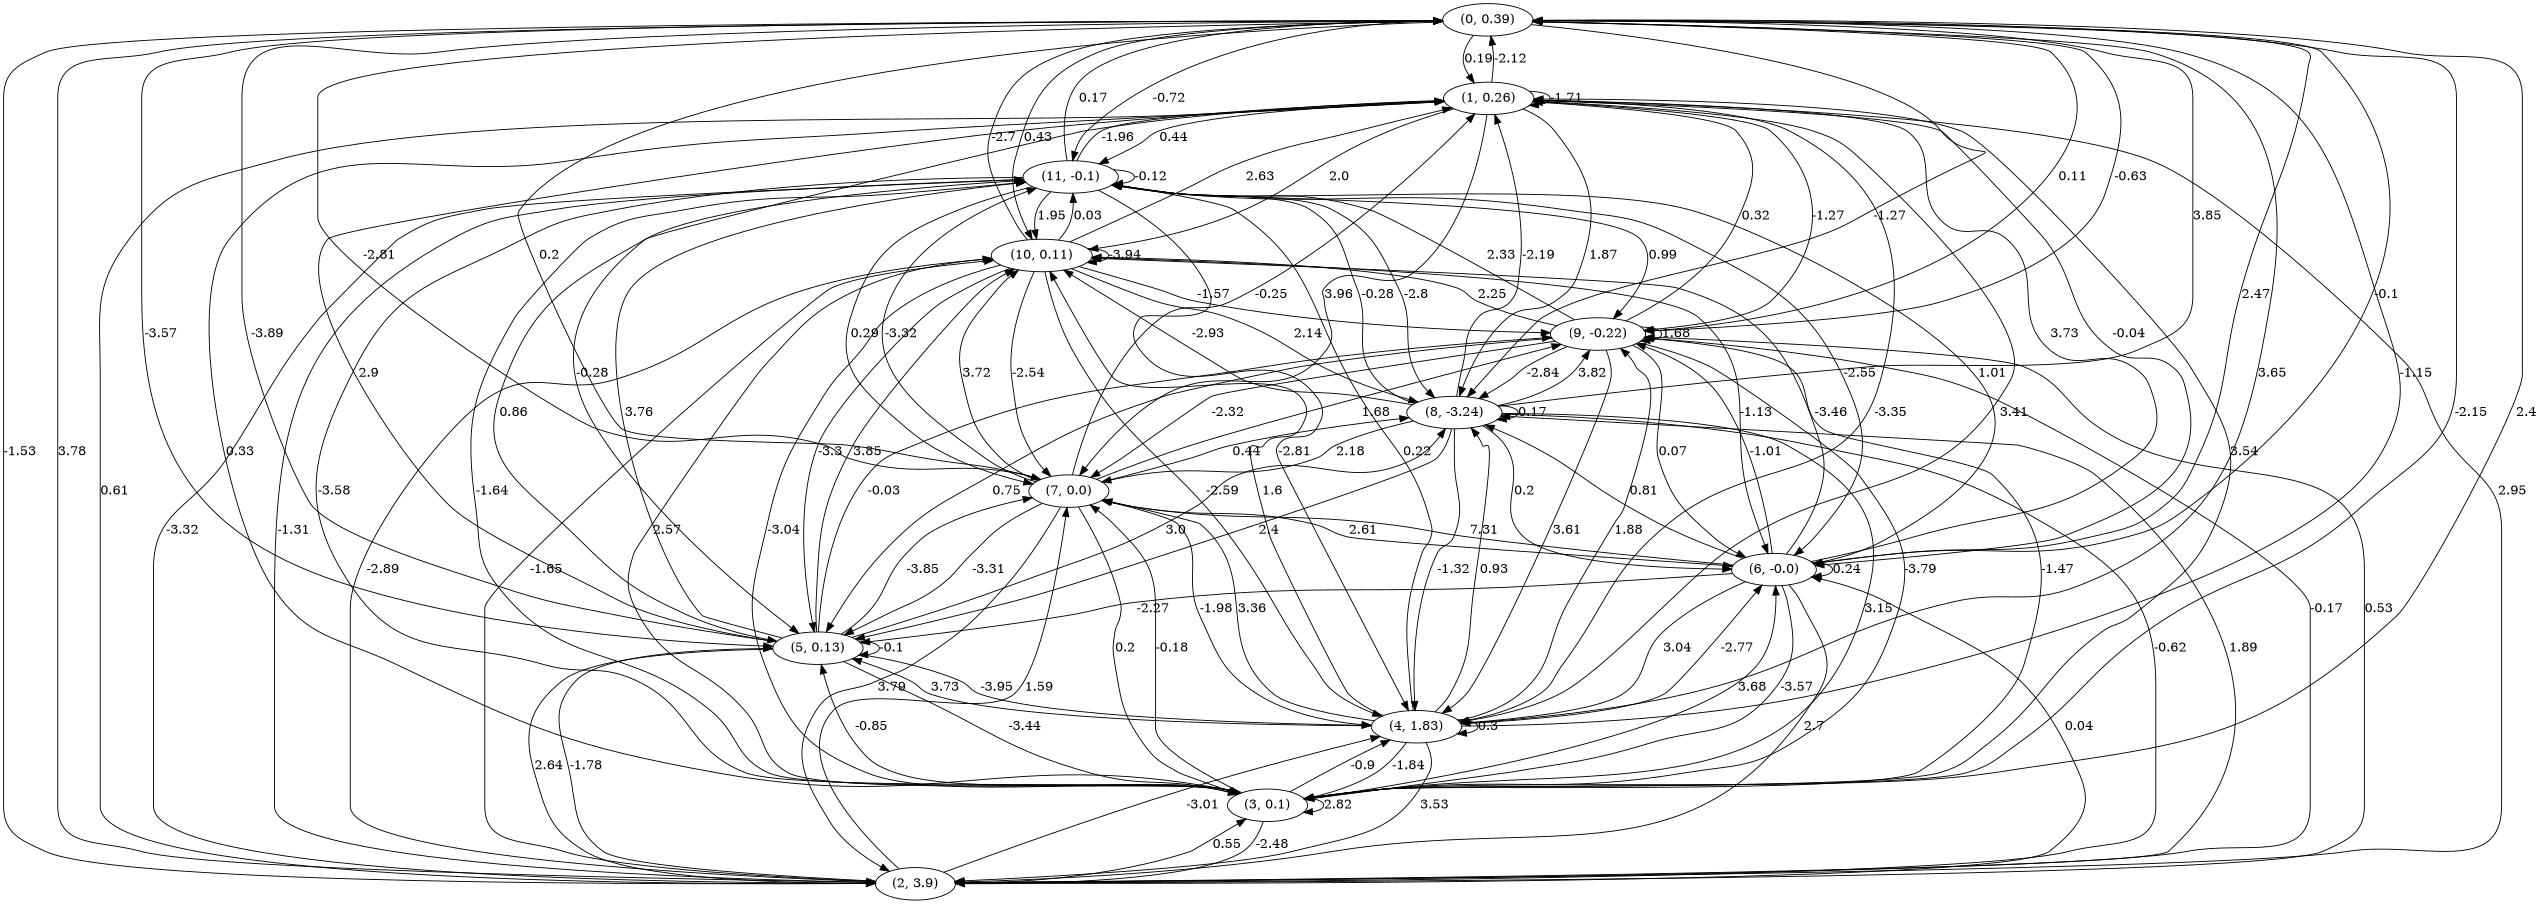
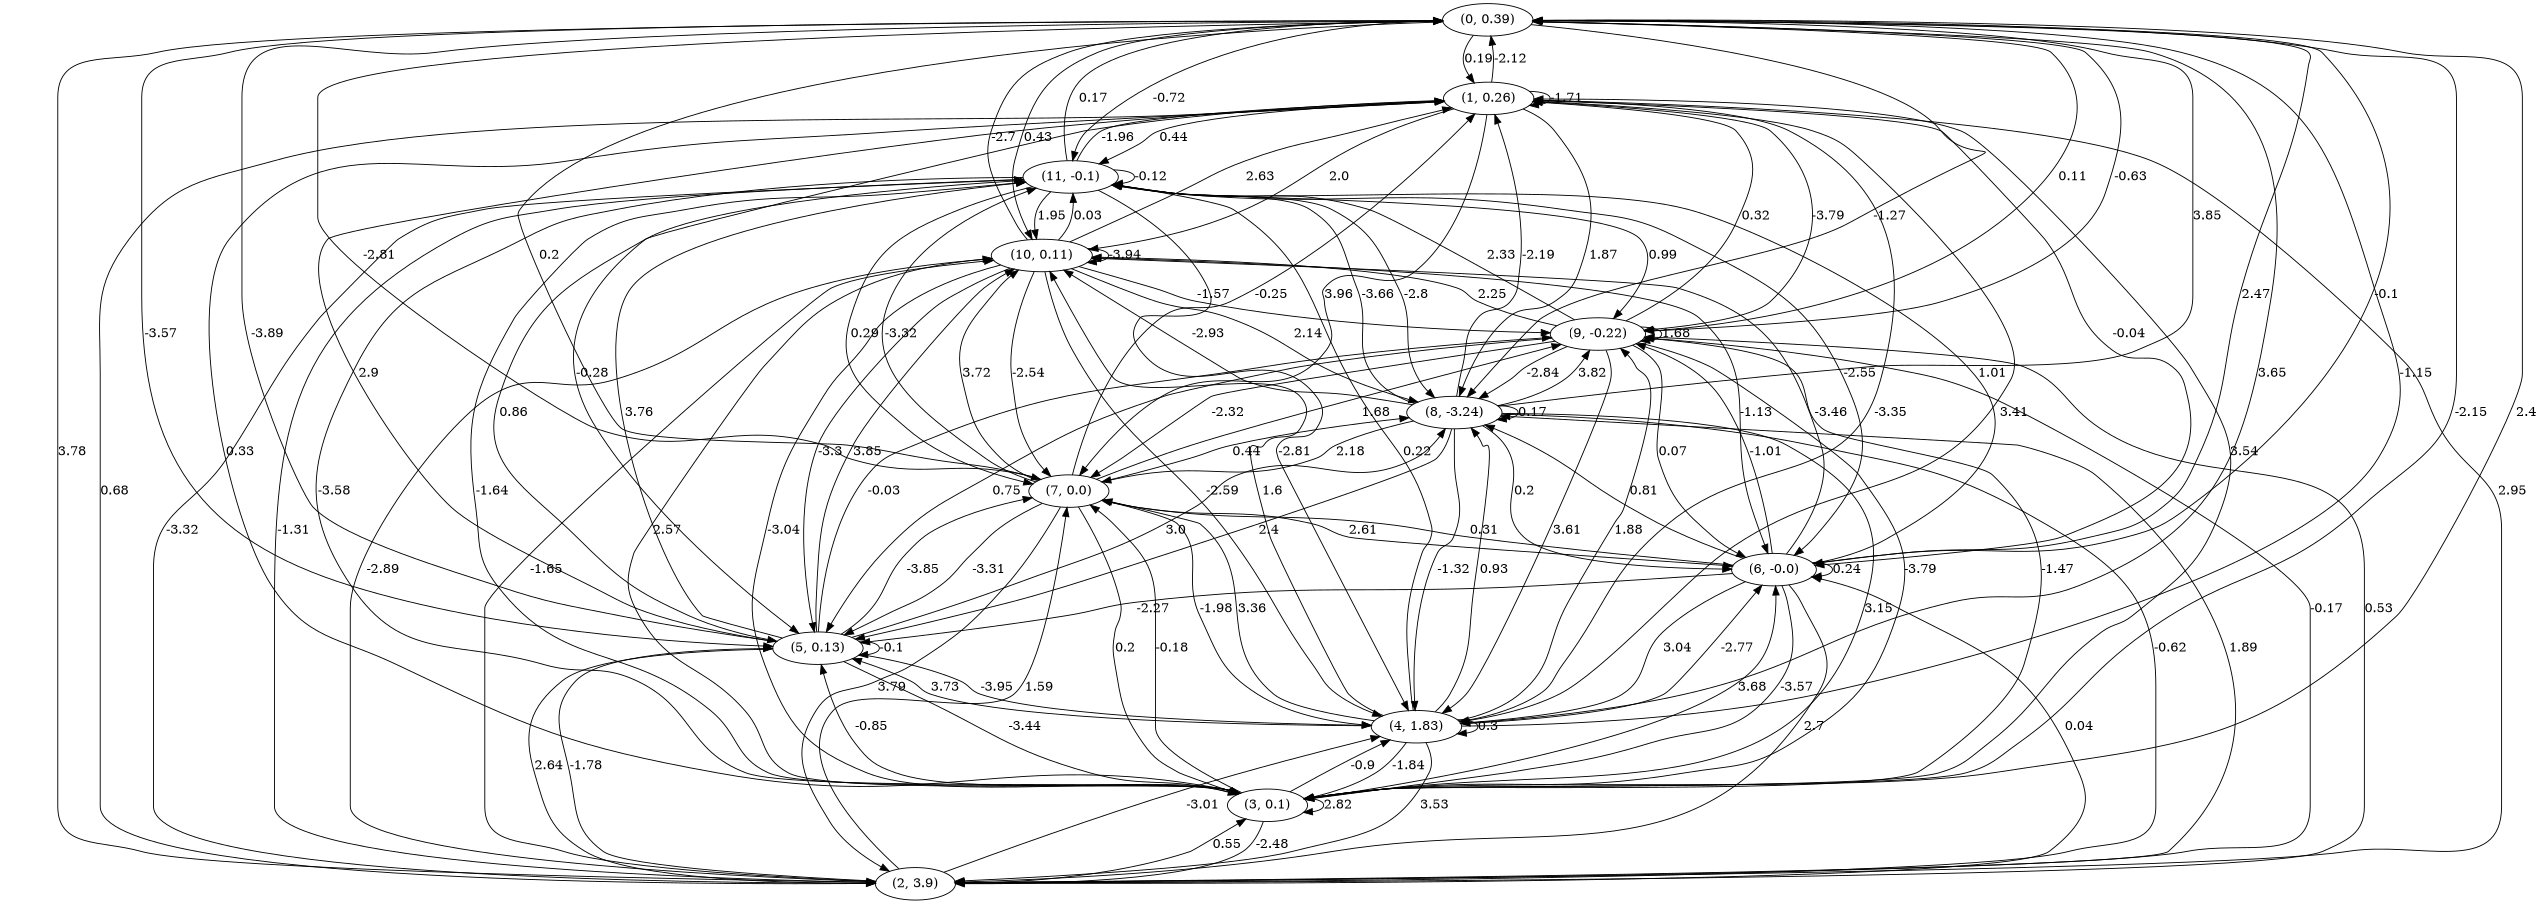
edge "(0, 0.39)" -> "(2, 3.9)": removed, label "-1.53"
edge "(1, 0.26)" -> "(9, -0.22)": label "-1.27" -> "-3.79"
edge "(8, -3.24)" -> "(11, -0.1)": label "-0.28" -> "-3.66"
edge "(6, -0.0)" -> "(1, 0.26)": removed, label "3.73"
edge "(2, 3.9)" -> "(1, 0.26)": label "0.61" -> "0.68"
edge "(6, -0.0)" -> "(7, 0.0)": label "7.31" -> "0.31"
